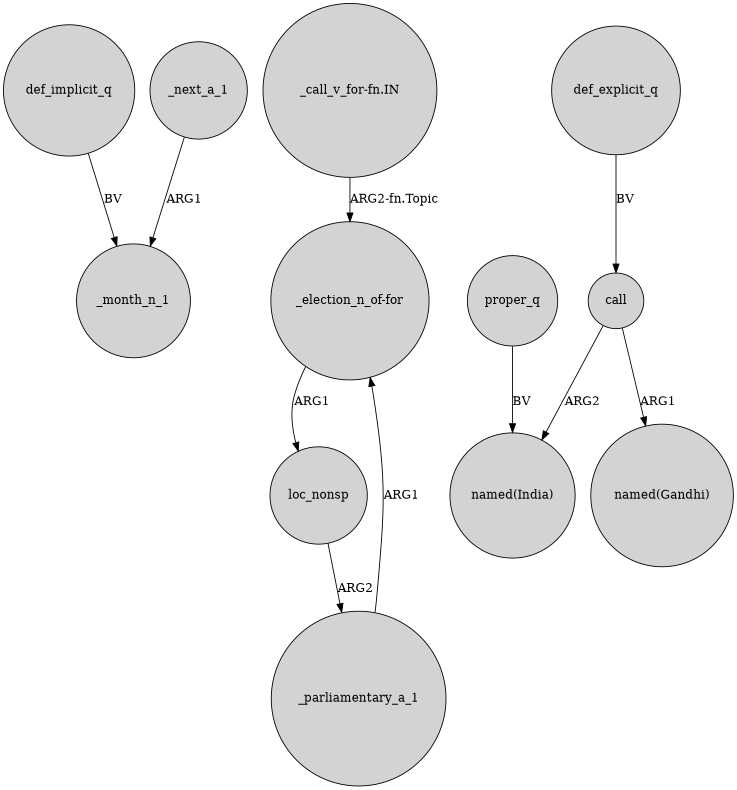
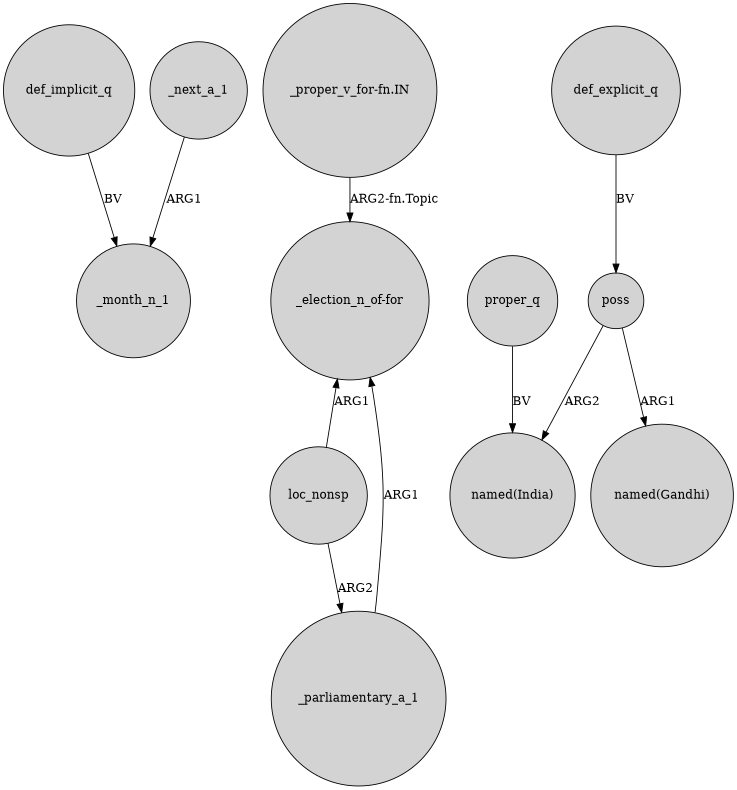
node "_call_v_for-fn.IN": label "_call_v_for-fn.IN" -> "_proper_v_for-fn.IN"
node "call": label "call" -> "poss"
edge "_election_n_of-for" -> "loc_nonsp": reversed
